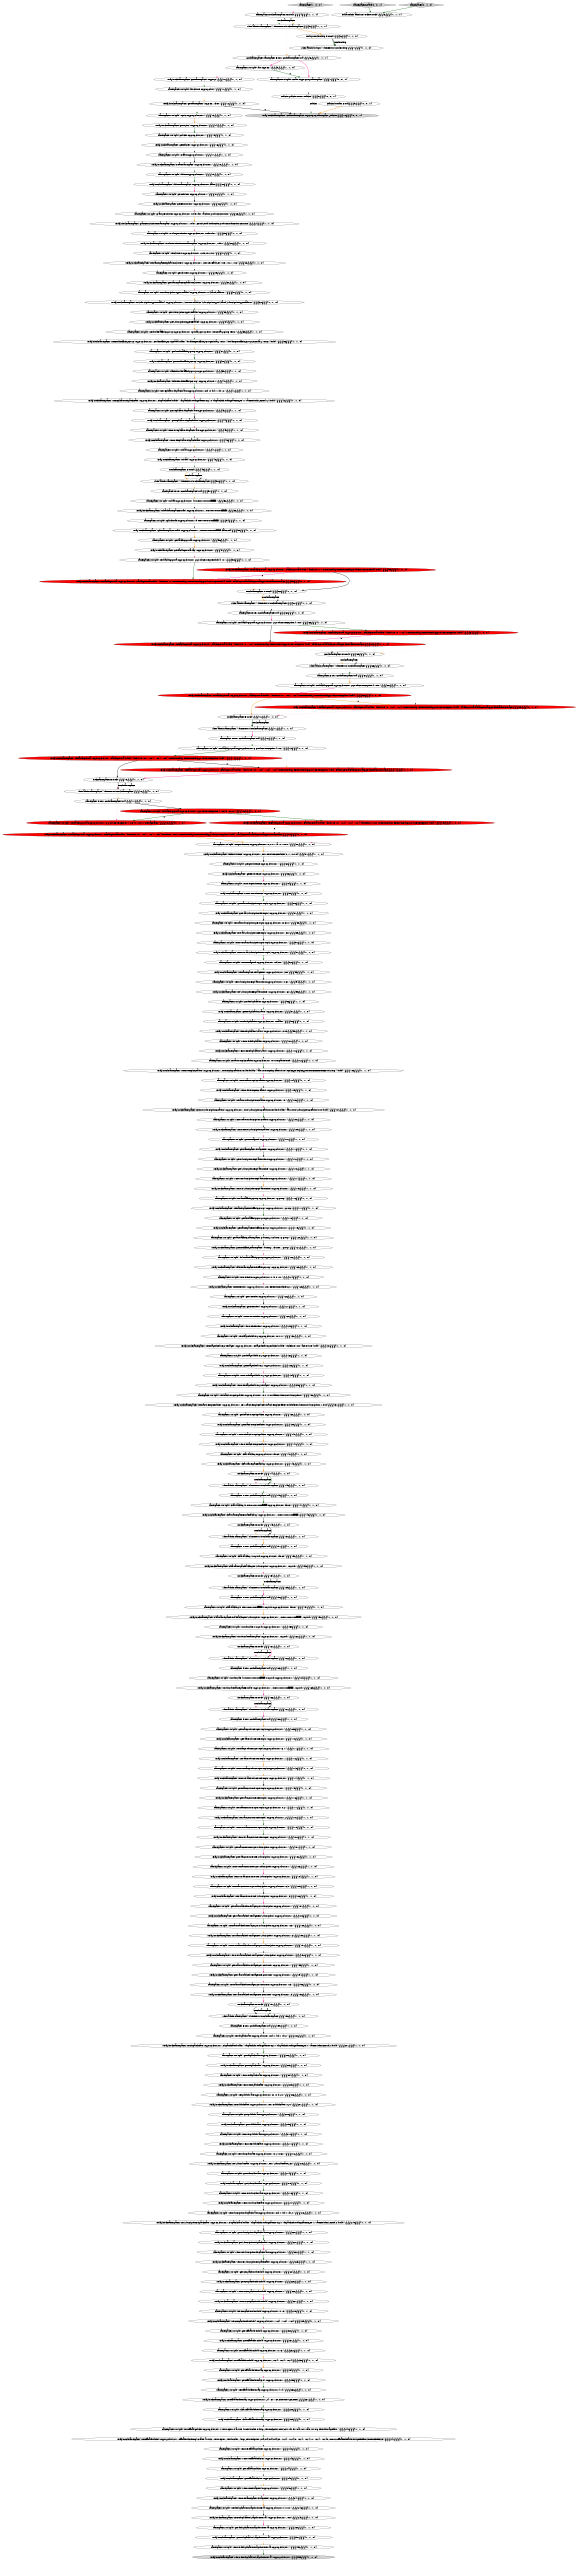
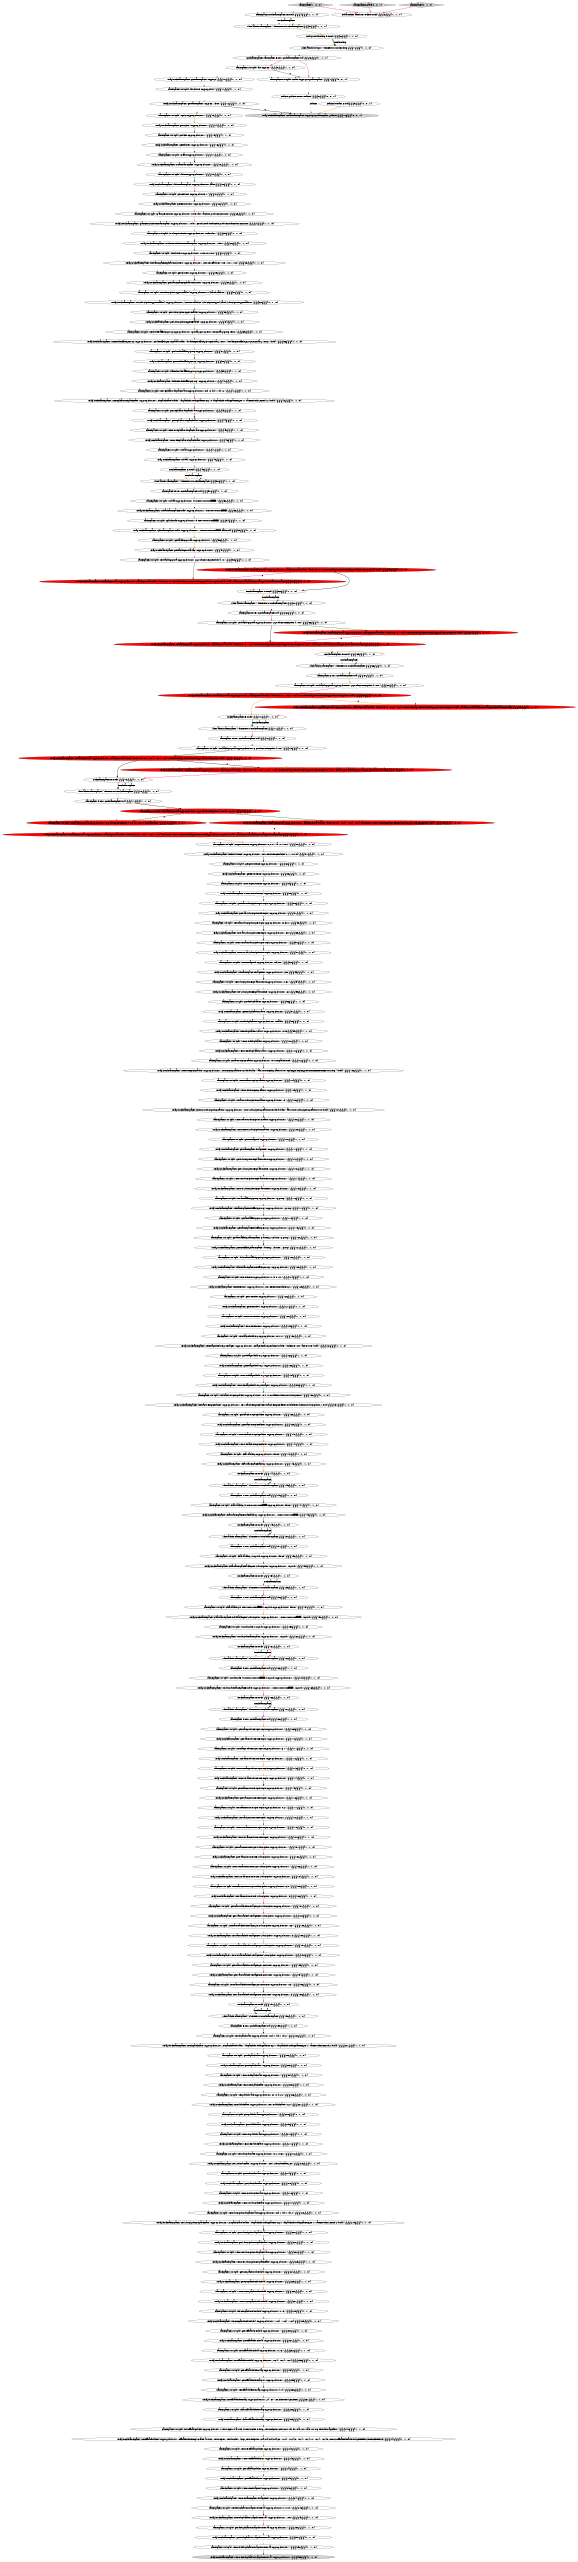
edge "namespaces['1', '0', '0']" -> "PulsarAdmin admin = Mockito.mock()@@@3@@@['1', '1', '1']": added
edge "namespacesCreate['0', '0', '1']" -> "PulsarAdmin admin = Mockito.mock()@@@3@@@['1', '1', '1']": color darkgreen -> deeppink
edge "namespaces['0', '1', '0']" -> "PulsarAdmin admin = Mockito.mock()@@@3@@@['1', '1', '1']": color darkgreen -> deeppink
